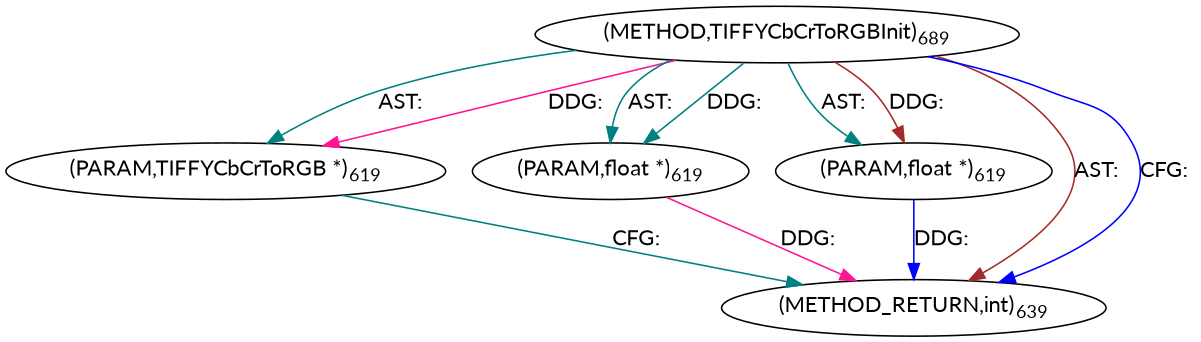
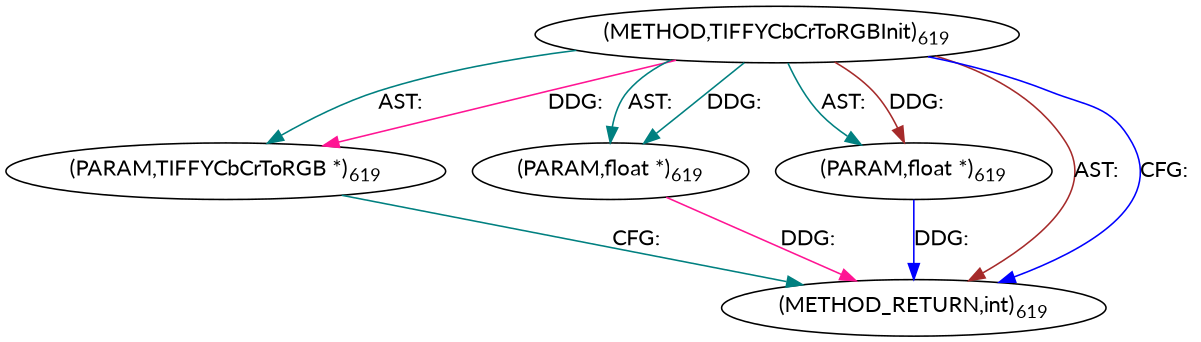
node "(METHOD,TIFFYCbCrToRGBInit)": text "689" -> "619"
node "(METHOD_RETURN,int)": text "639" -> "619"
